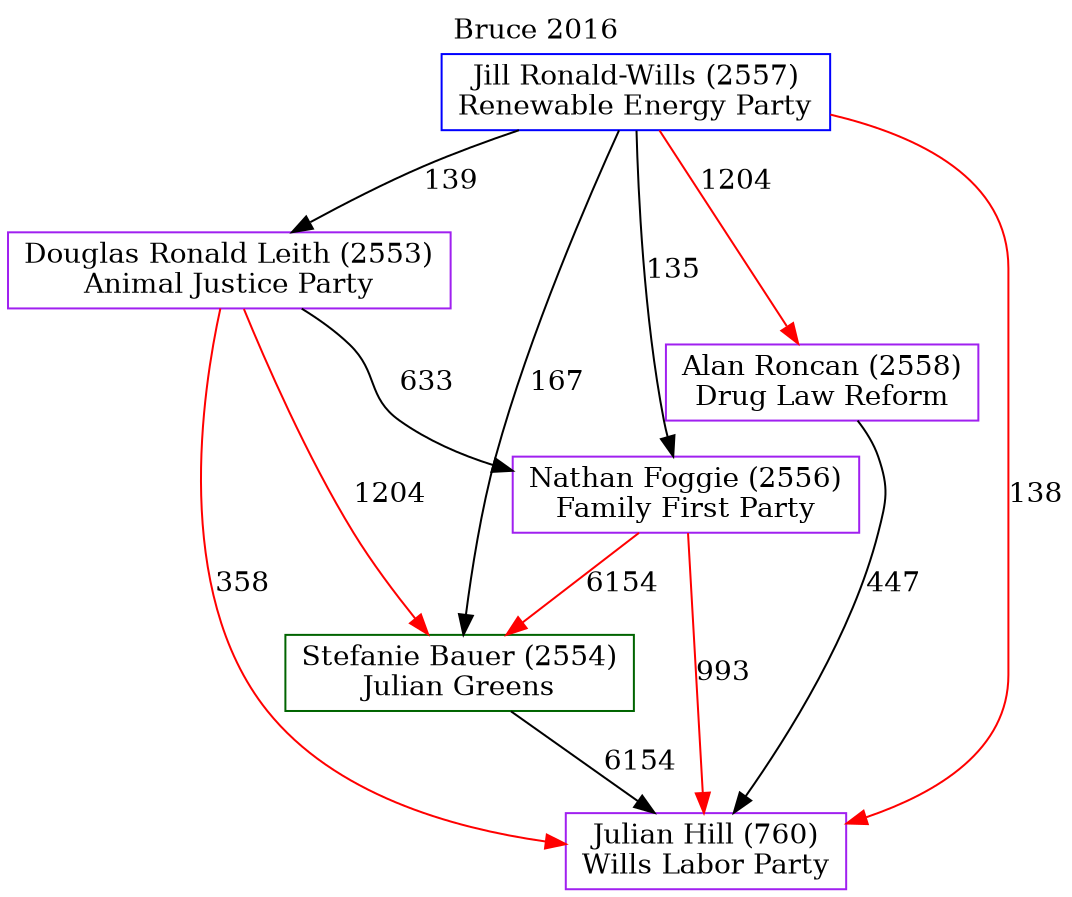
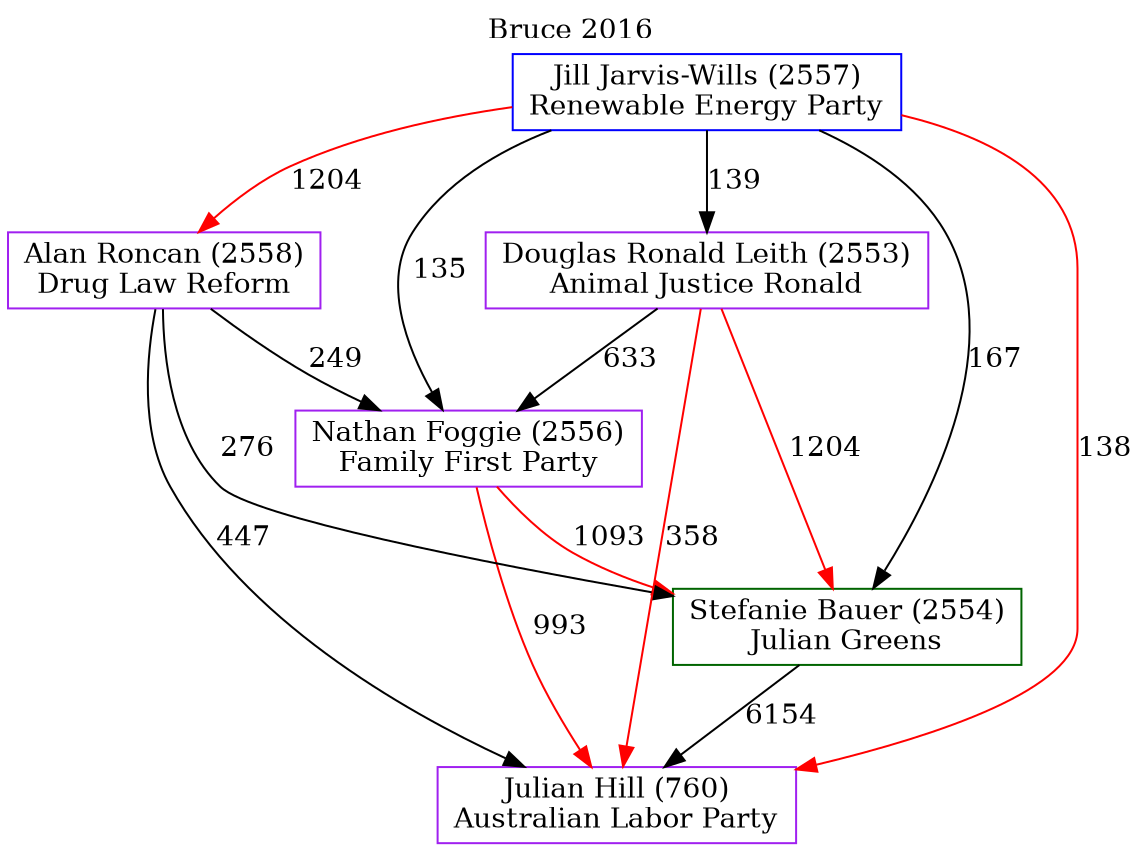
node "Jill Ronald-Wills (2557) Renewable Energy Party": label "Jill Ronald-Wills (2557) Renewable Energy Party" -> "Jill Jarvis-Wills (2557) Renewable Energy Party"
node "Douglas Ronald Leith (2553) Animal Justice Party": label "Douglas Ronald Leith (2553) Animal Justice Party" -> "Douglas Ronald Leith (2553) Animal Justice Ronald"
edge "Alan Roncan (2558) Drug Law Reform" -> "Nathan Foggie (2556) Family First Party": added, label "249"
edge "Alan Roncan (2558) Drug Law Reform" -> "Stefanie Bauer (2554) Julian Greens": added, label "276"
edge "Nathan Foggie (2556) Family First Party" -> "Stefanie Bauer (2554) Julian Greens": label "6154" -> "1093"
node "Julian Hill (760) Wills Labor Party": label "Julian Hill (760) Wills Labor Party" -> "Julian Hill (760) Australian Labor Party"
